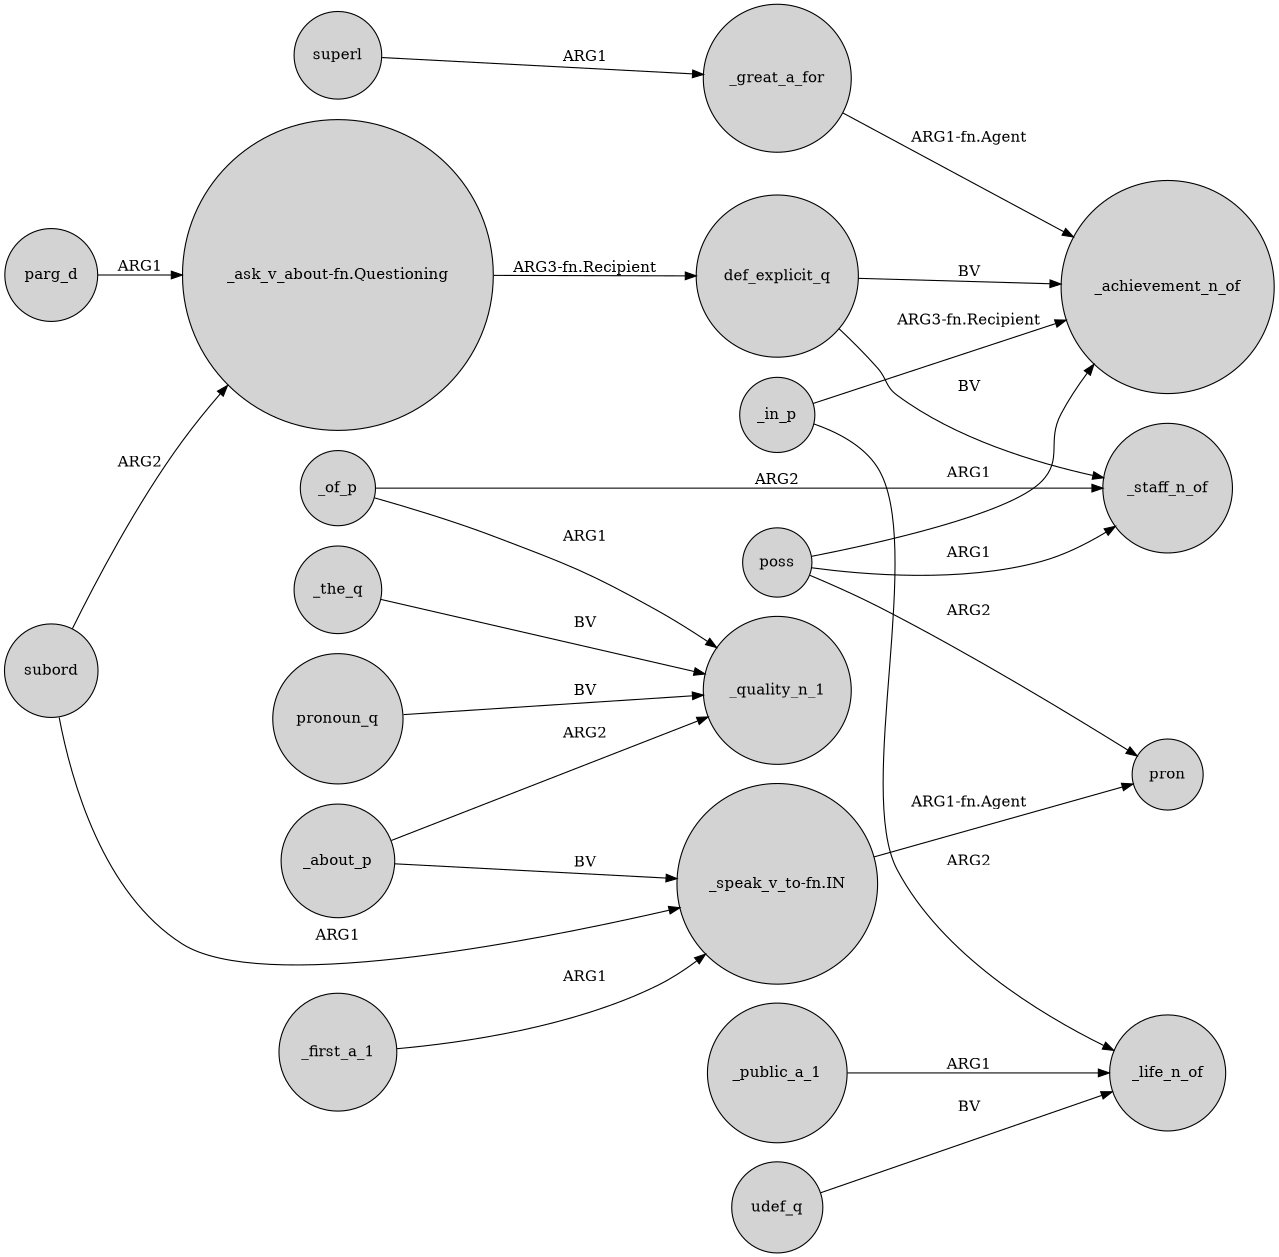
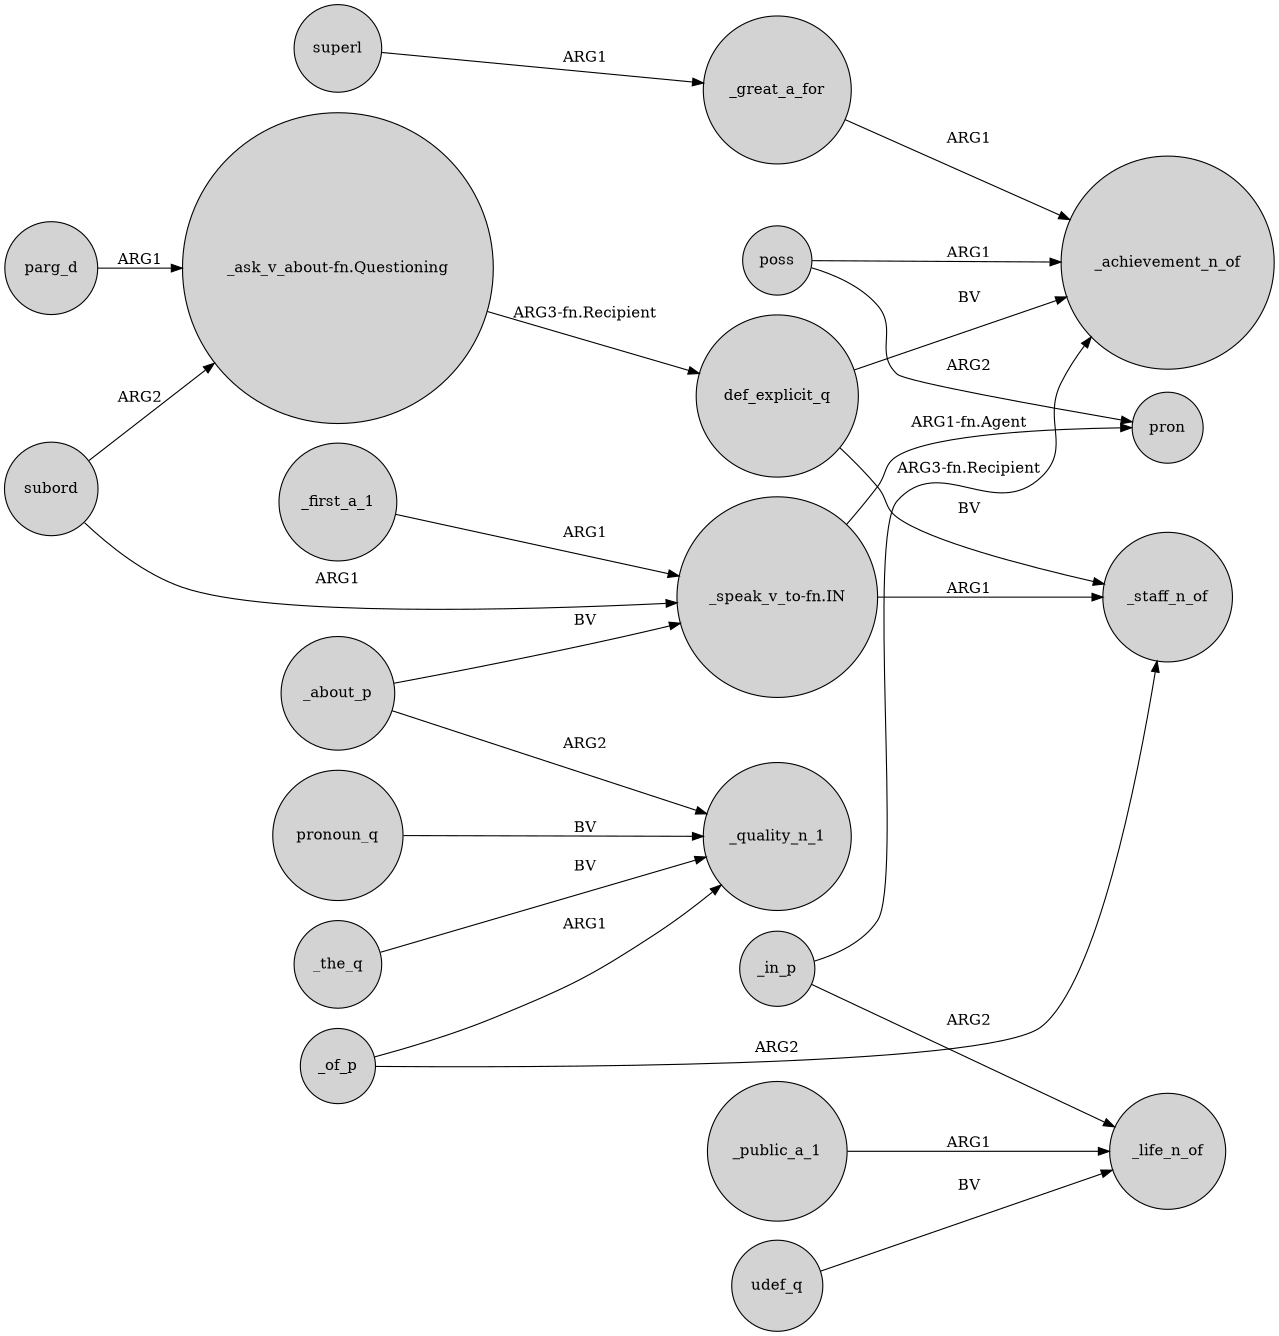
edge "_great_a_for" -> "_achievement_n_of": label "ARG1-fn.Agent" -> "ARG1"
edge "poss" -> "_staff_n_of": now "_speak_v_to-fn.IN" -> "_staff_n_of"
